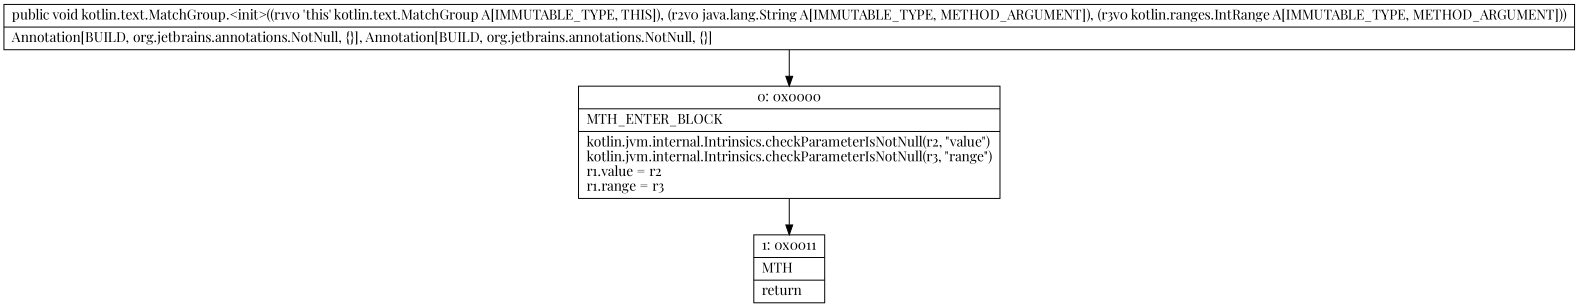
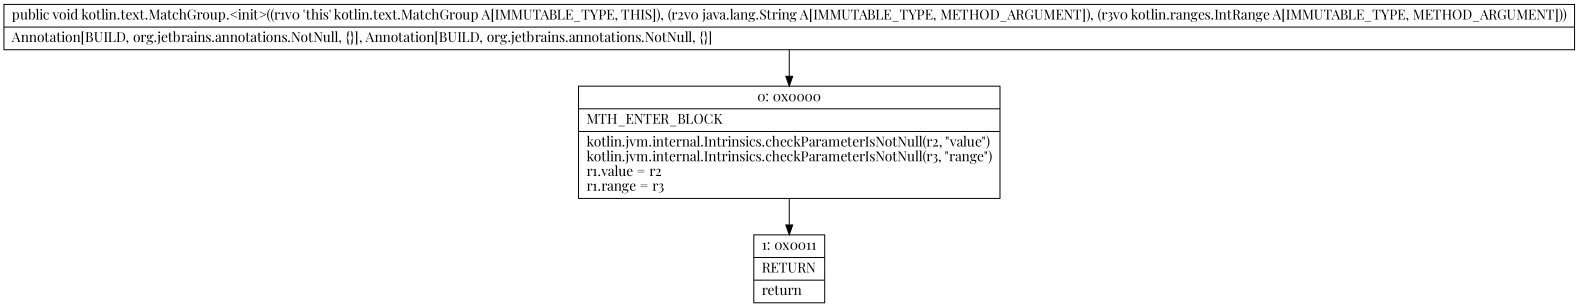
node "1: 0x0011": text "MTH" -> "RETURN"
